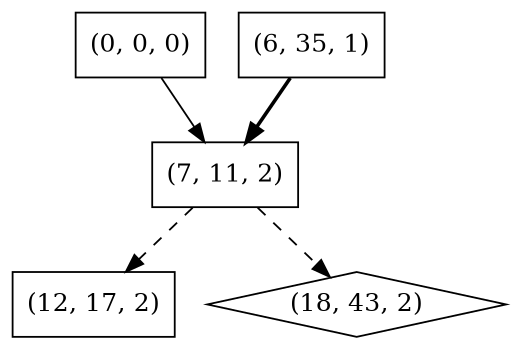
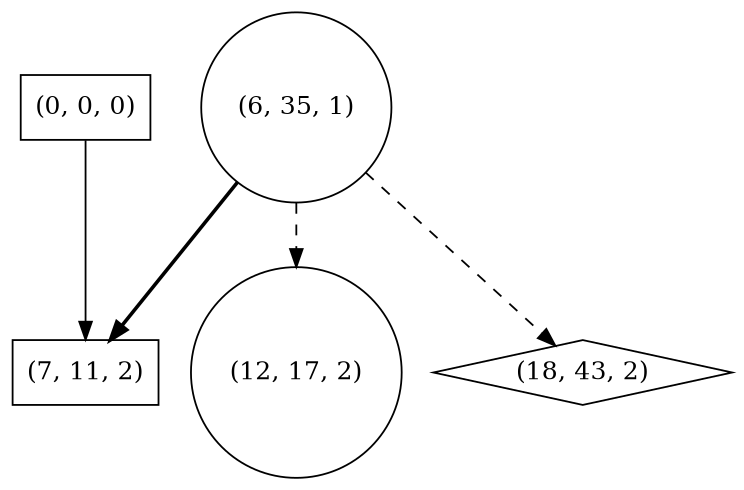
node "(6, 35, 1)": shape box -> circle
edge "(7, 11, 2)" -> "(12, 17, 2)": now "(6, 35, 1)" -> "(12, 17, 2)"
edge "(7, 11, 2)" -> "(18, 43, 2)": now "(6, 35, 1)" -> "(18, 43, 2)"
node "(12, 17, 2)": shape box -> circle
